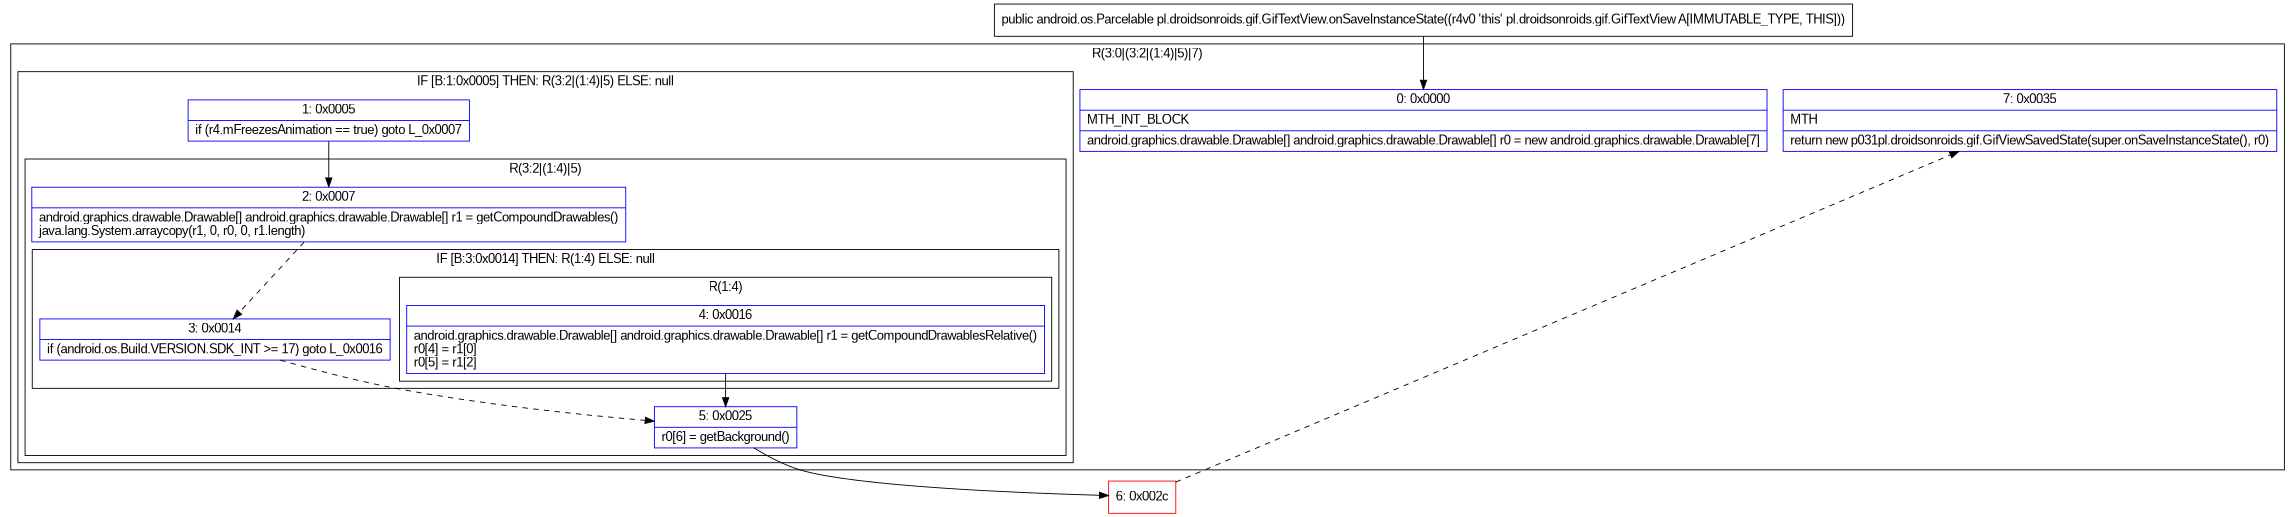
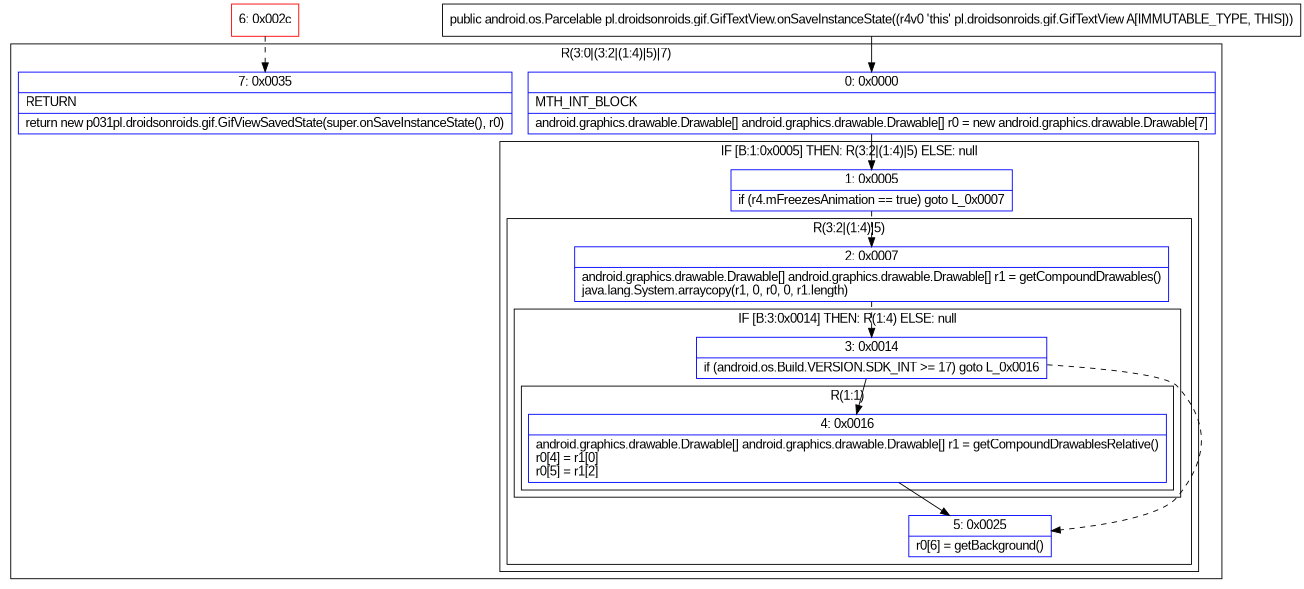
node "7: 0x0035": text "MTH" -> "RETURN"
edge "0: 0x0000" -> "1: 0x0005": added
edge "1: 0x0005" -> "2: 0x0007": style solid -> dashed
cluster "R(1:4)": label "R(1:4)" -> "R(1:1)"
edge "3: 0x0014" -> "4: 0x0016": added
edge "5: 0x0025" -> "6: 0x002c": removed
